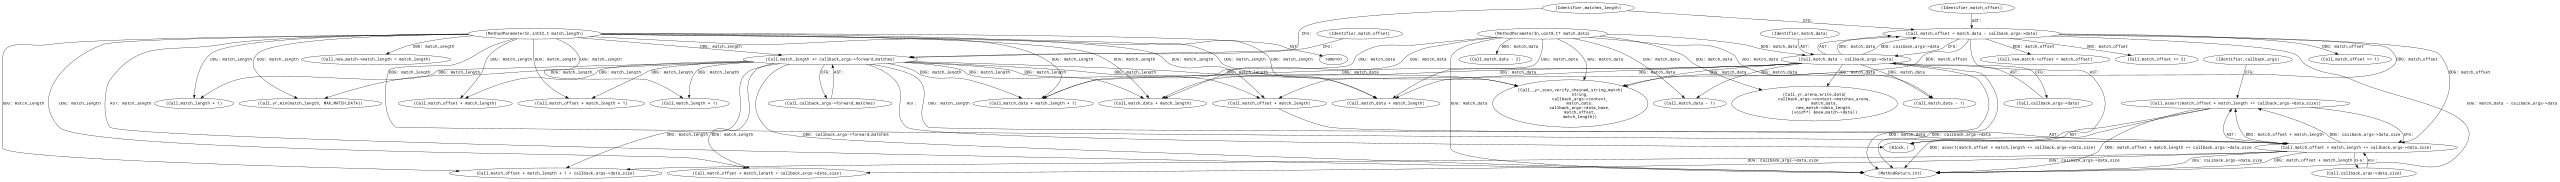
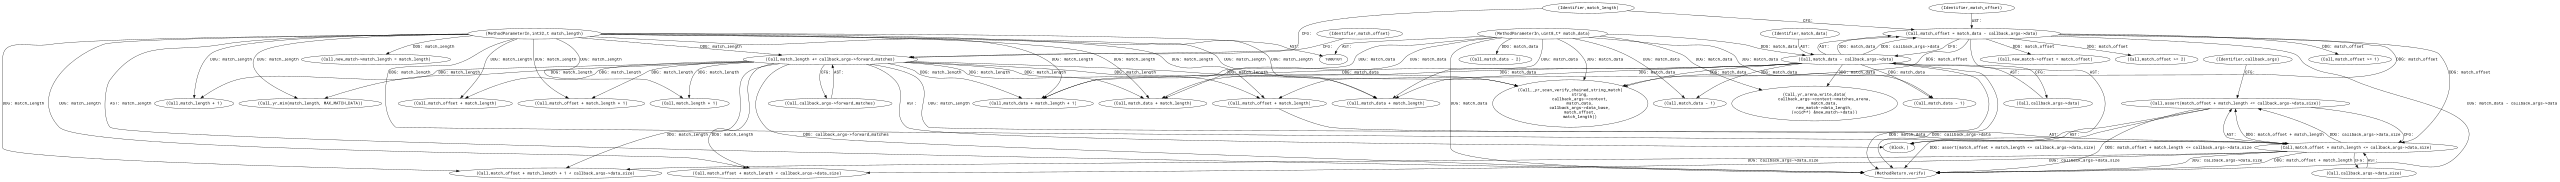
node "(Identifier,matches_length)": label "(Identifier,matches_length)" -> "(Identifier,match_length)"
edge "(MethodParameterIn,uint8_t* match_data)" -> "1000101": added, label "AST:"
node "(MethodReturn,int)": label "(MethodReturn,int)" -> "(MethodReturn,verify)"
